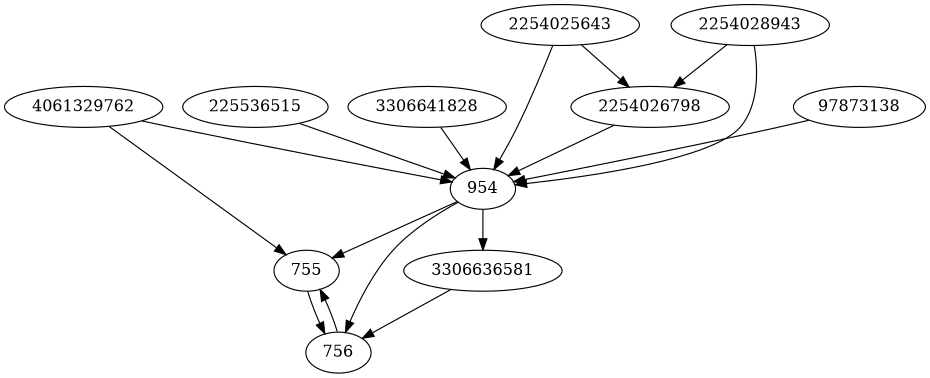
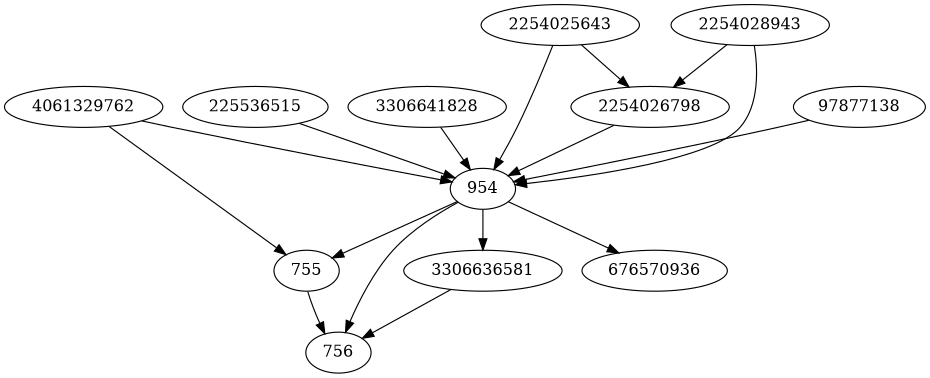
node "97873138": label "97873138" -> "97877138"
node "676570936": added
edge "756" -> "755": removed
